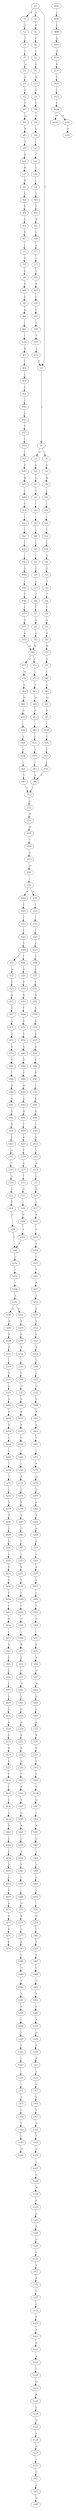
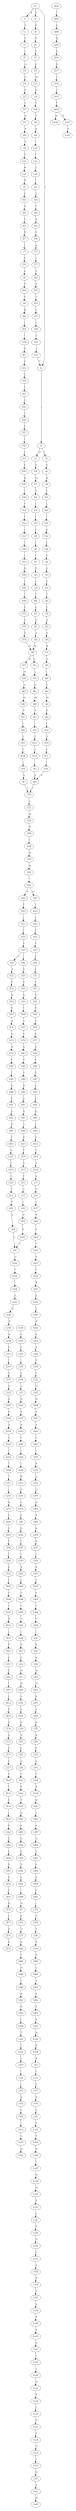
node "S233": removed
